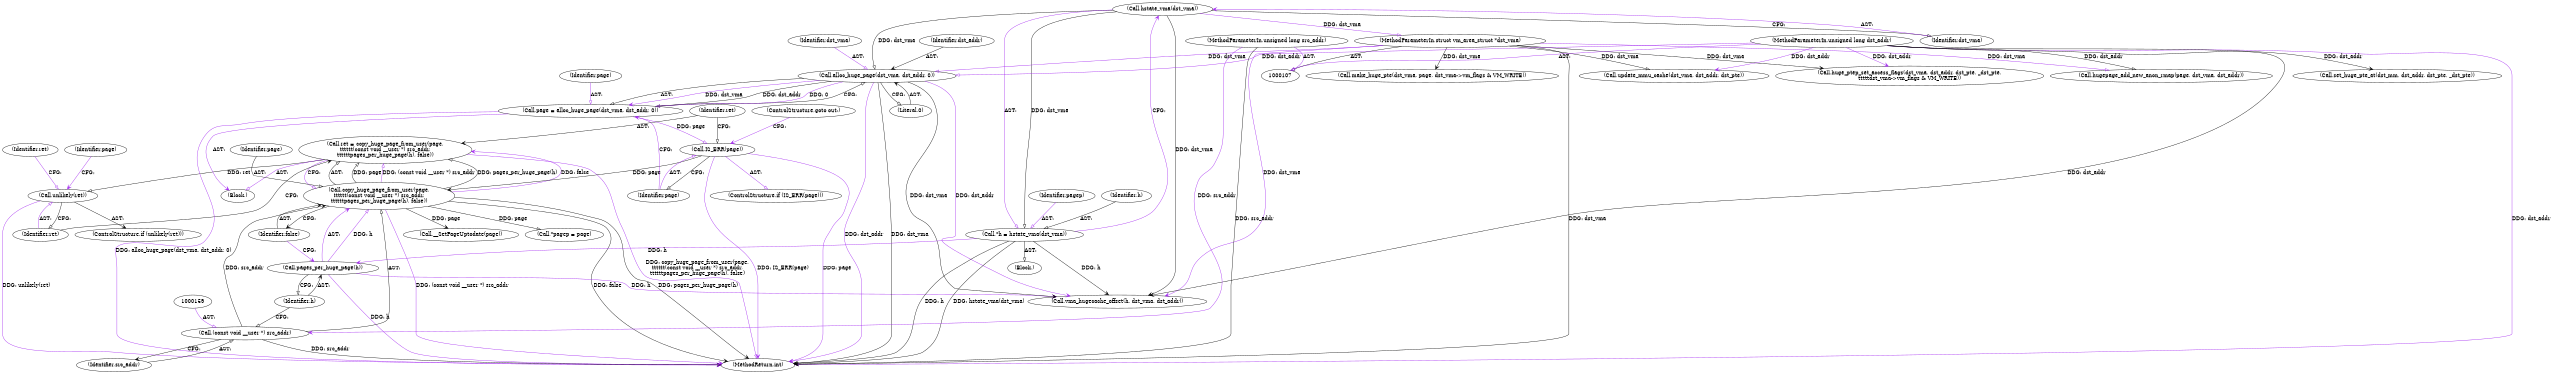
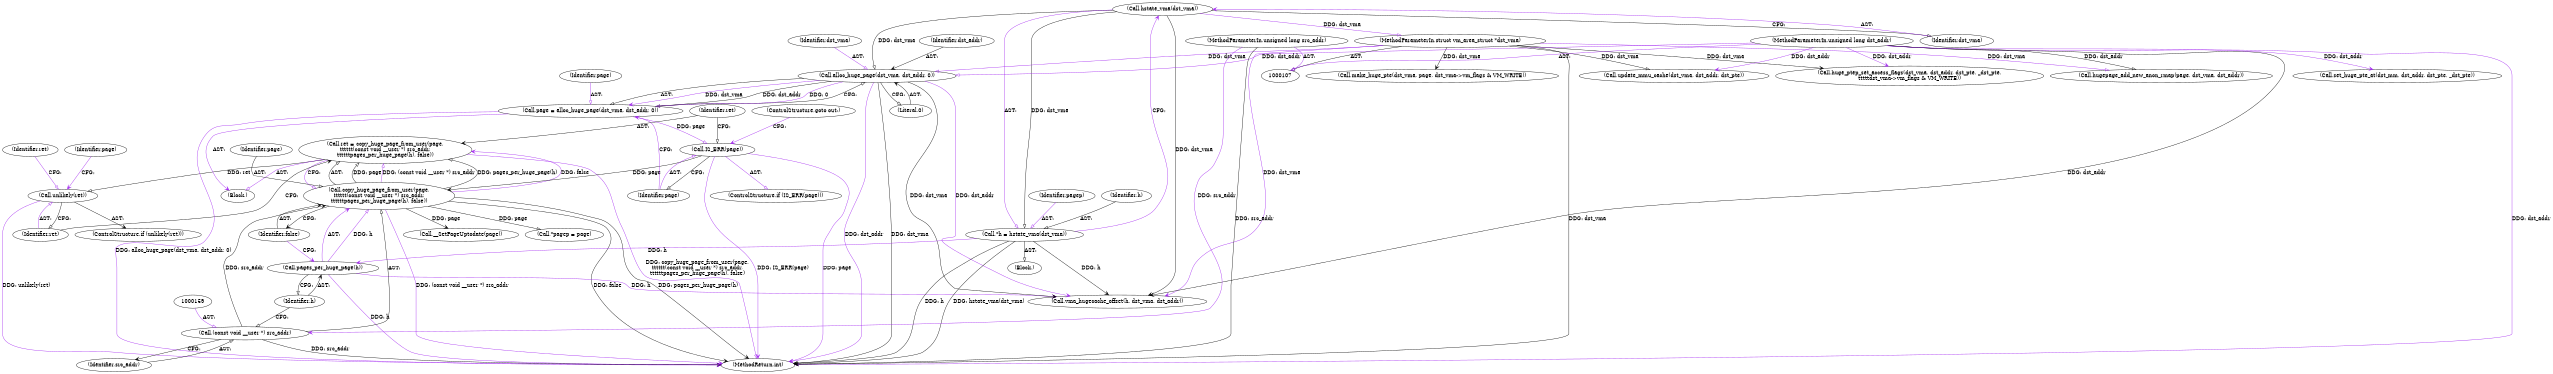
edge "(MethodParameterIn,unsigned long dst_addr)" -> "(Call,set_huge_pte_at(dst_mm, dst_addr, dst_pte, _dst_pte))": color black -> purple
